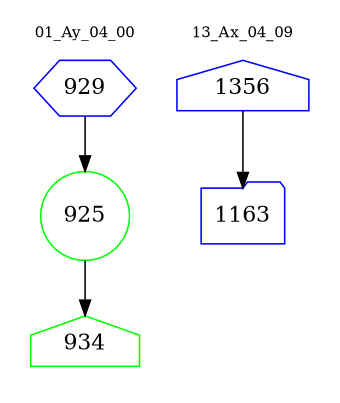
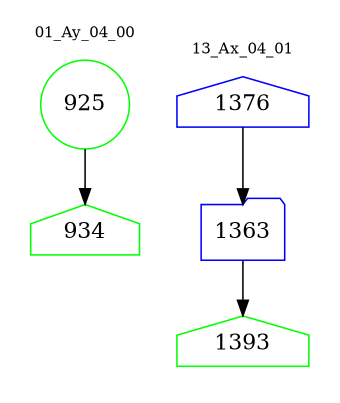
cluster "13_Ax_04_09": label "13_Ax_04_09" -> "13_Ax_04_01"
node "929": removed
node "1356": label "1356" -> "1376"
node "1163": label "1163" -> "1363"
node "1393": added
